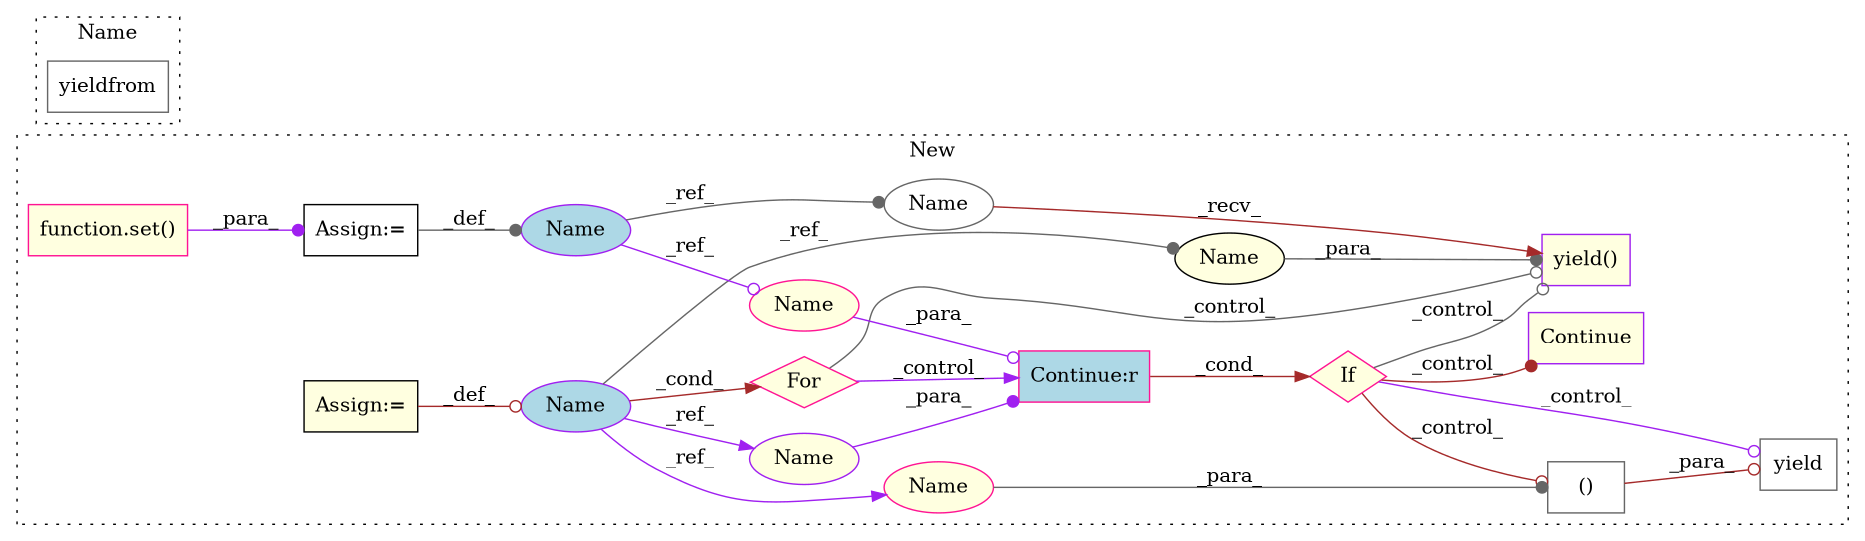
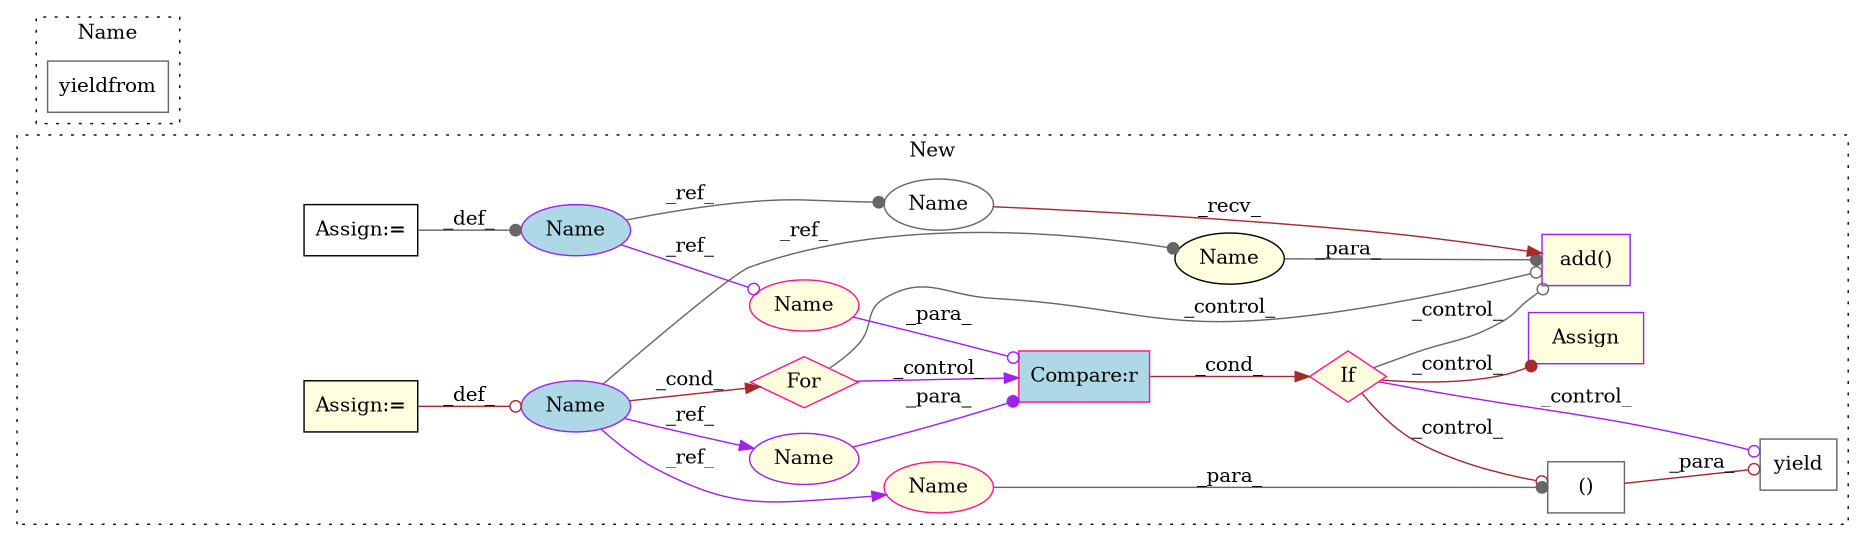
node "function.set()": removed
node "yield()": label "yield()" -> "add()"
node "Continue": label "Continue" -> "Assign"
node "Continue:r": label "Continue:r" -> "Compare:r"
